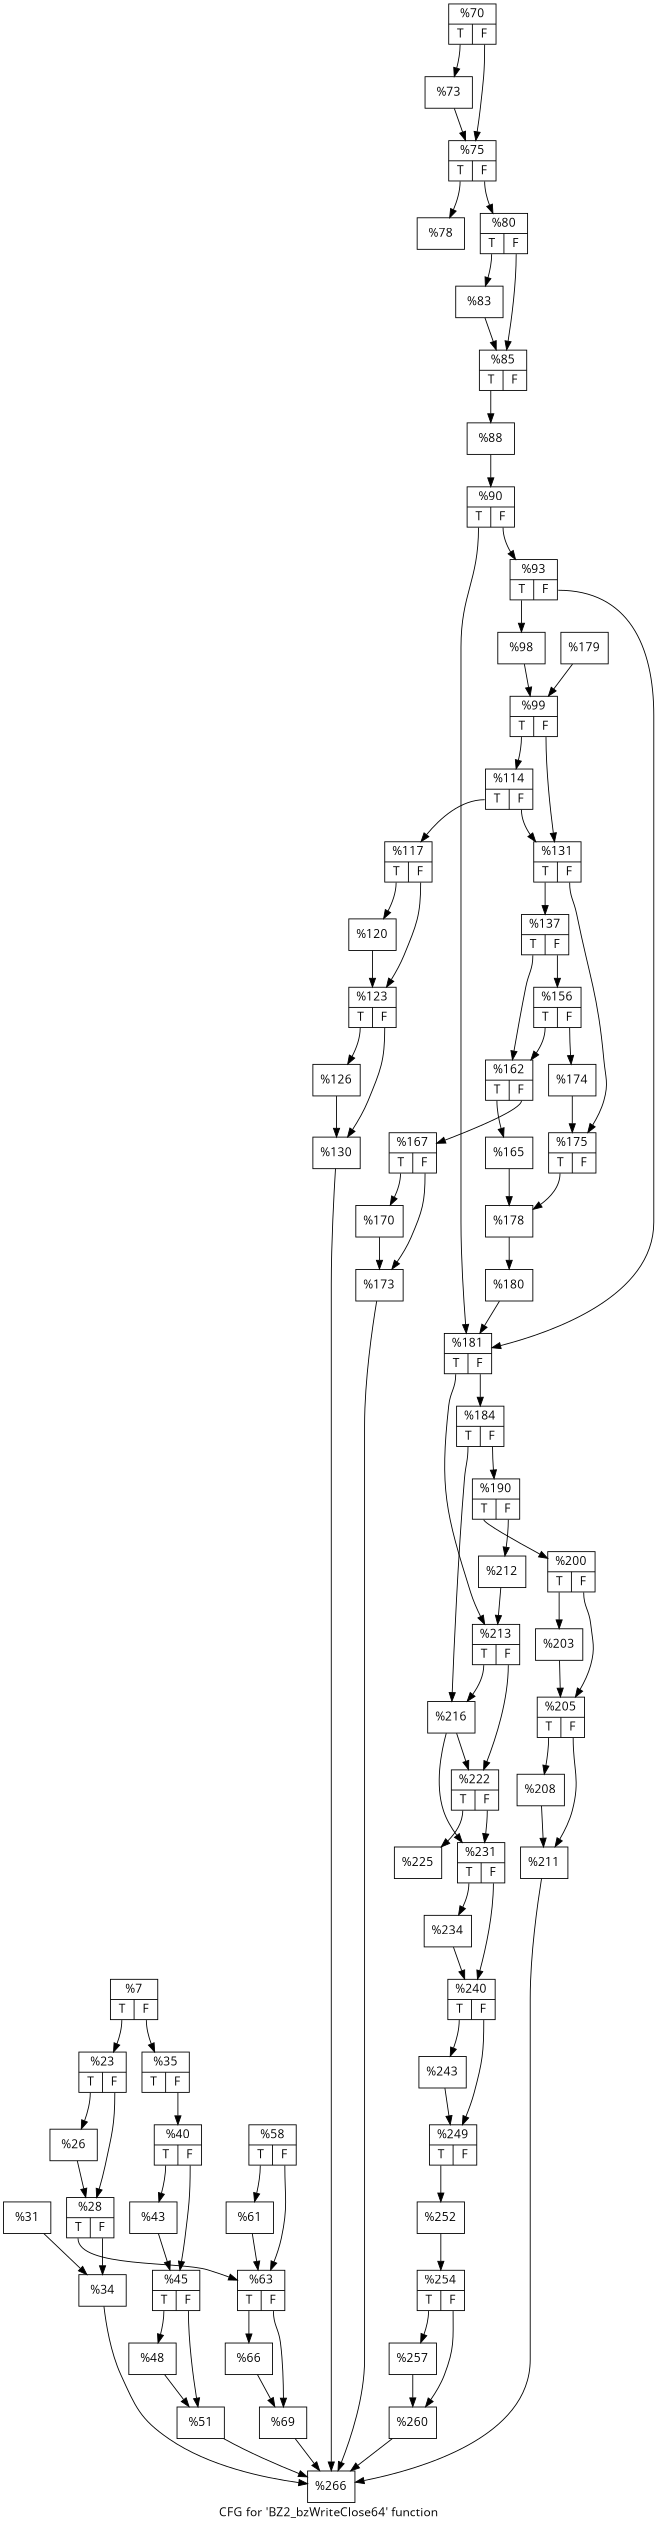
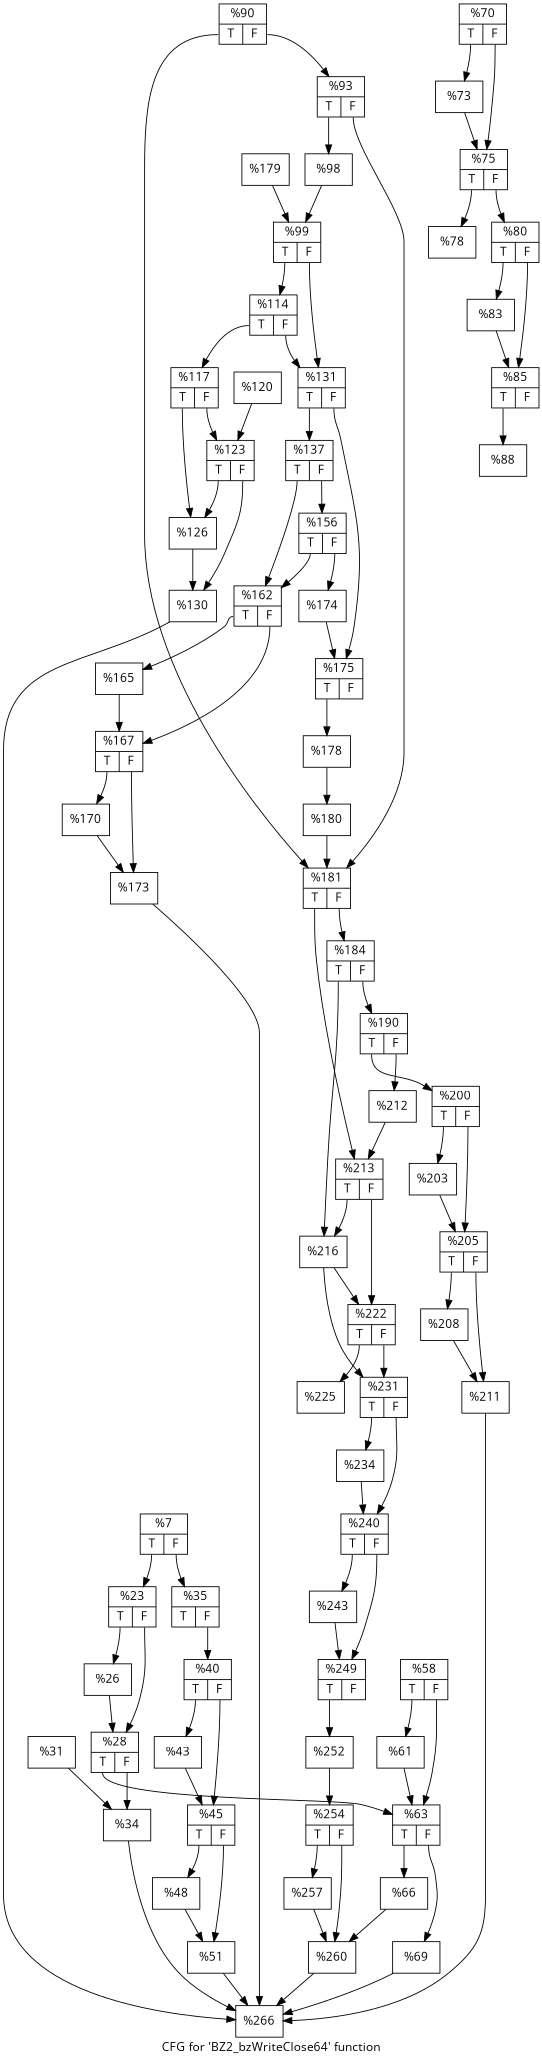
edge "%88" -> "%90": removed
edge "%117" -> "%120": now "%117" -> "%126"
edge "%165" -> "%178": now "%165" -> "%167"
edge "%66" -> "%69": now "%66" -> "%260"
